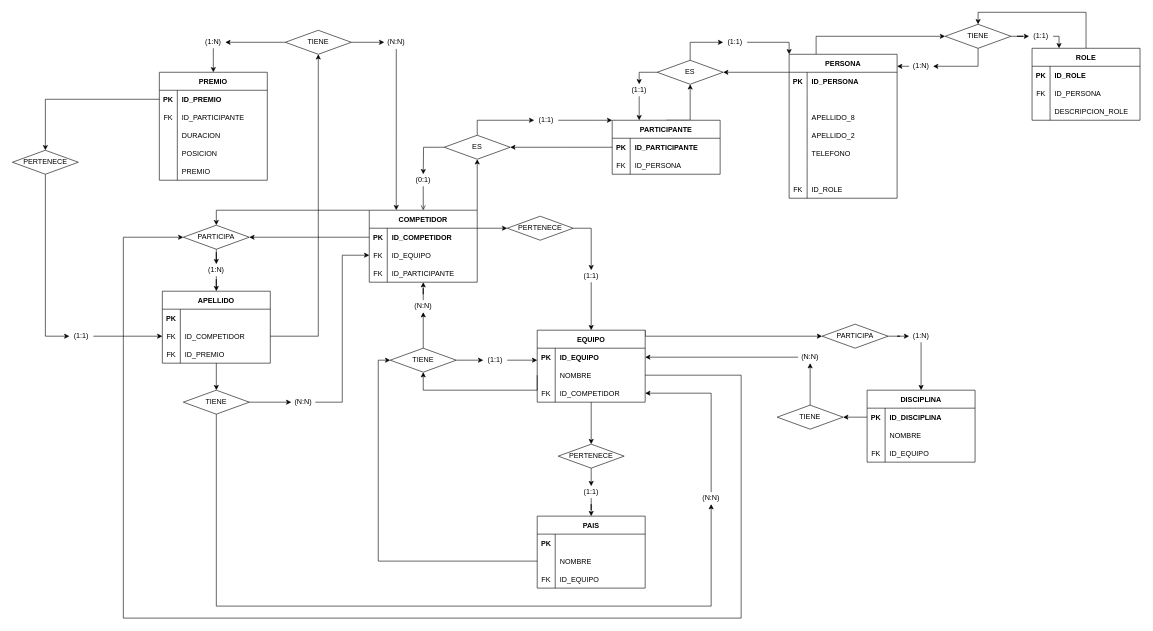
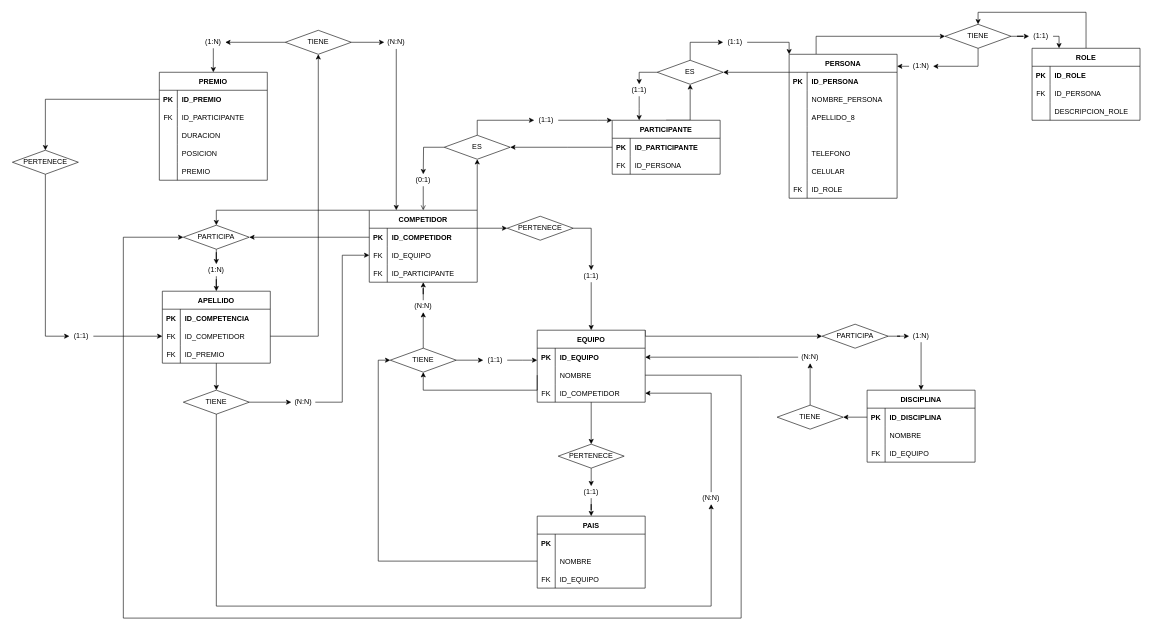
node "NOMBRE_PERSONA": added
node "APELLIDO_2": removed
node "CELULAR": added
node "ID_COMPETENCIA": added
